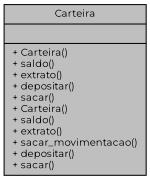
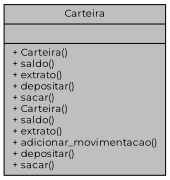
node "Carteira": text "+ sacar_movimentacao()" -> "+ adicionar_movimentacao()"
